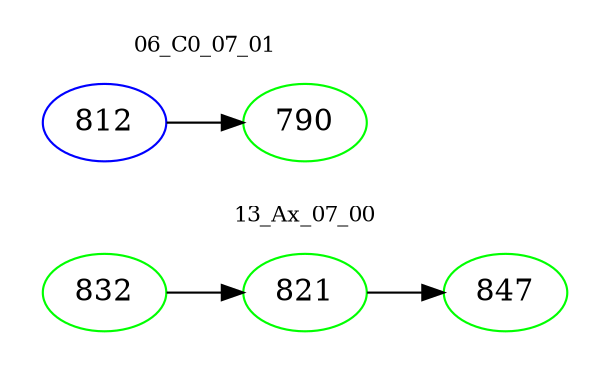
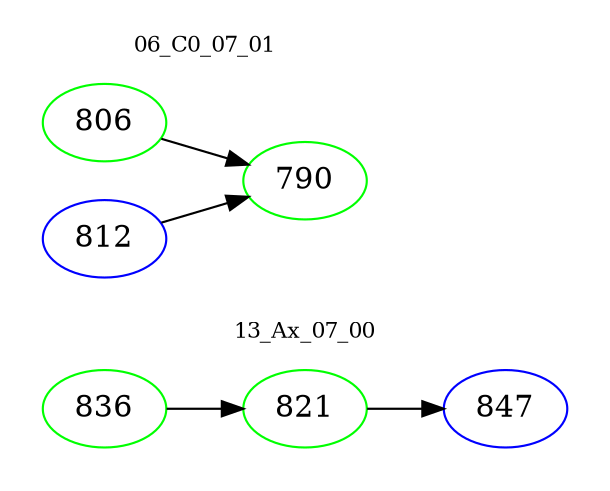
node "806": added
node "832": label "832" -> "836"
node "847": color green -> blue
